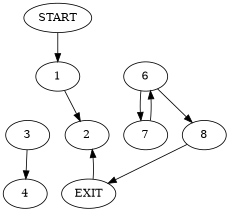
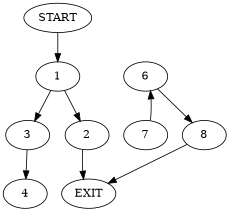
edge "1" -> "3": added
edge "6" -> "7": removed
edge "EXIT" -> "2": reversed
